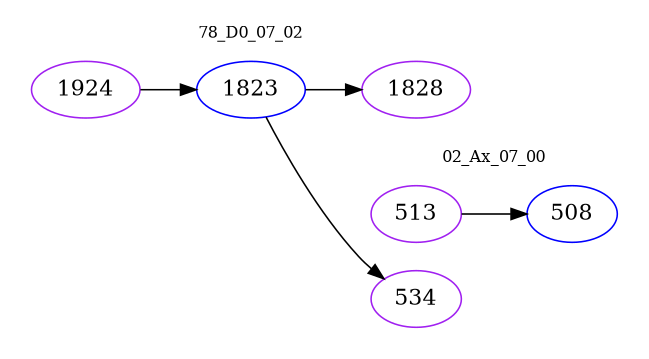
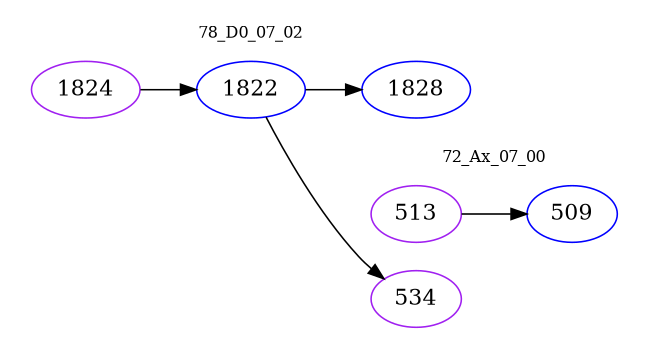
node "1924": label "1924" -> "1824"
node "1823": label "1823" -> "1822"
node "1828": color purple -> blue
cluster "02_Ax_07_00": label "02_Ax_07_00" -> "72_Ax_07_00"
node "508": label "508" -> "509"
